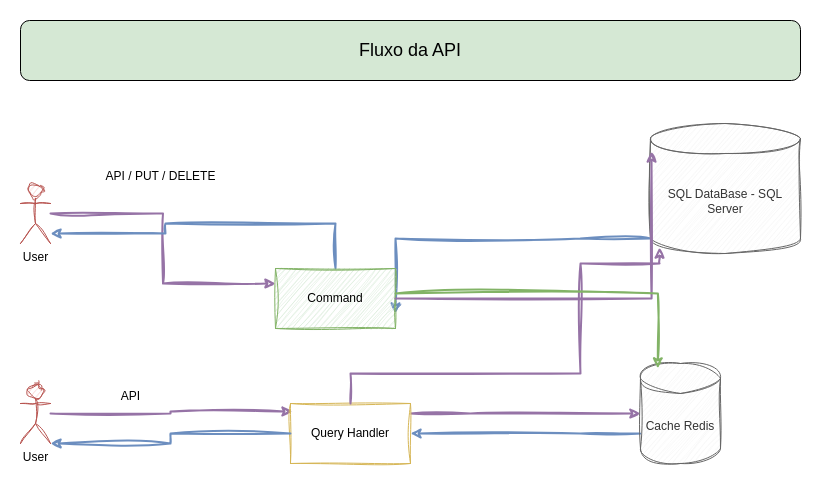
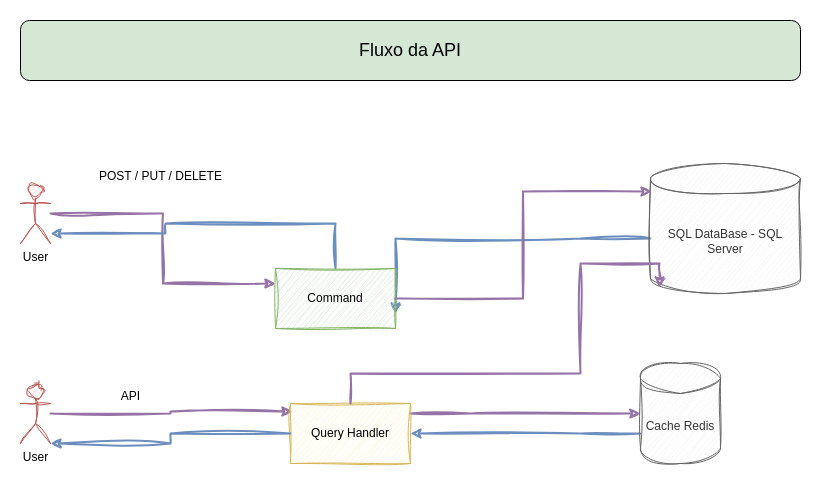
node "API / PUT / DELETE": label "API / PUT / DELETE" -> "POST / PUT / DELETE"
node "SQL DataBase - SQL Server": moved (726, 189) -> (726, 229)
edge "Command" -> "Cache Redis": removed
node "Query Handler": fillcolor #ffffff -> #fff2cc
